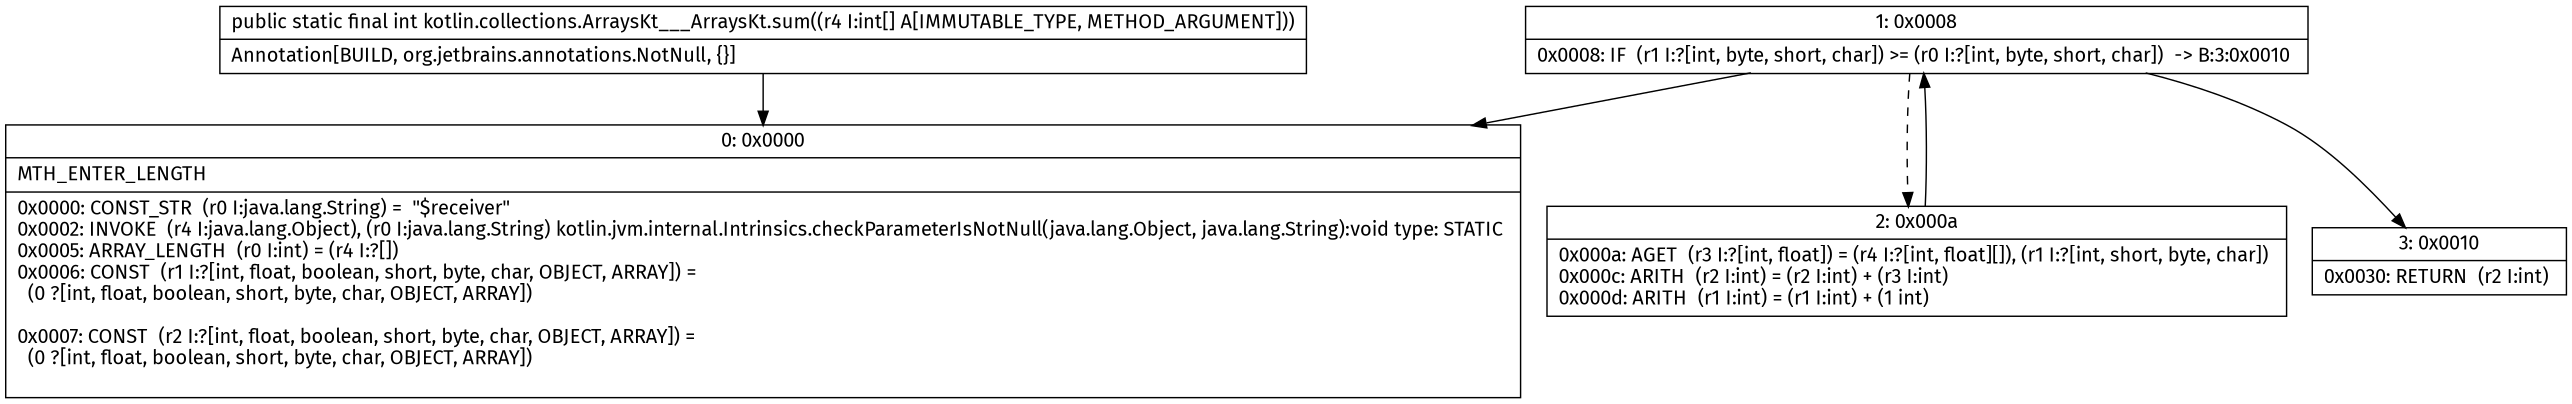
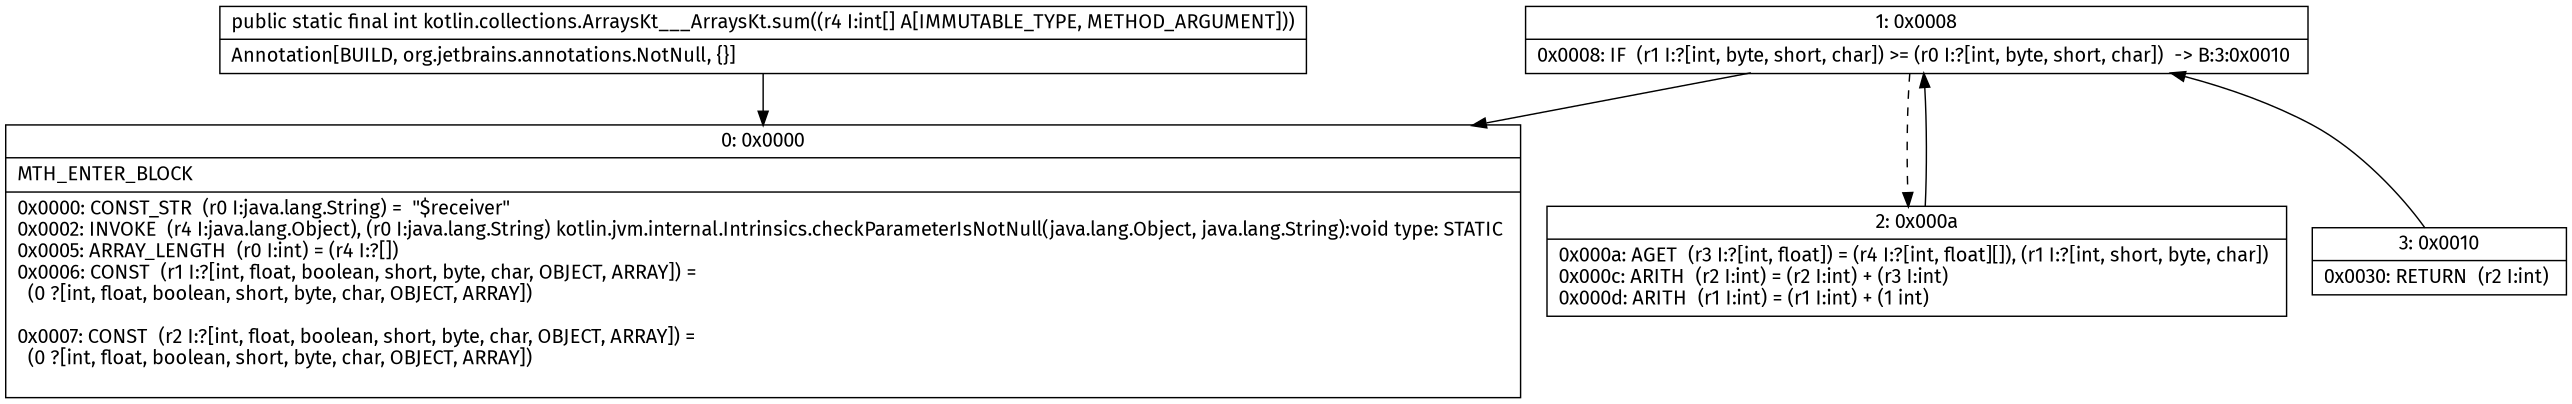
edge "1: 0x0008" -> "3: 0x0010": reversed
node "0: 0x0000": text "MTH_ENTER_LENGTH" -> "MTH_ENTER_BLOCK"
